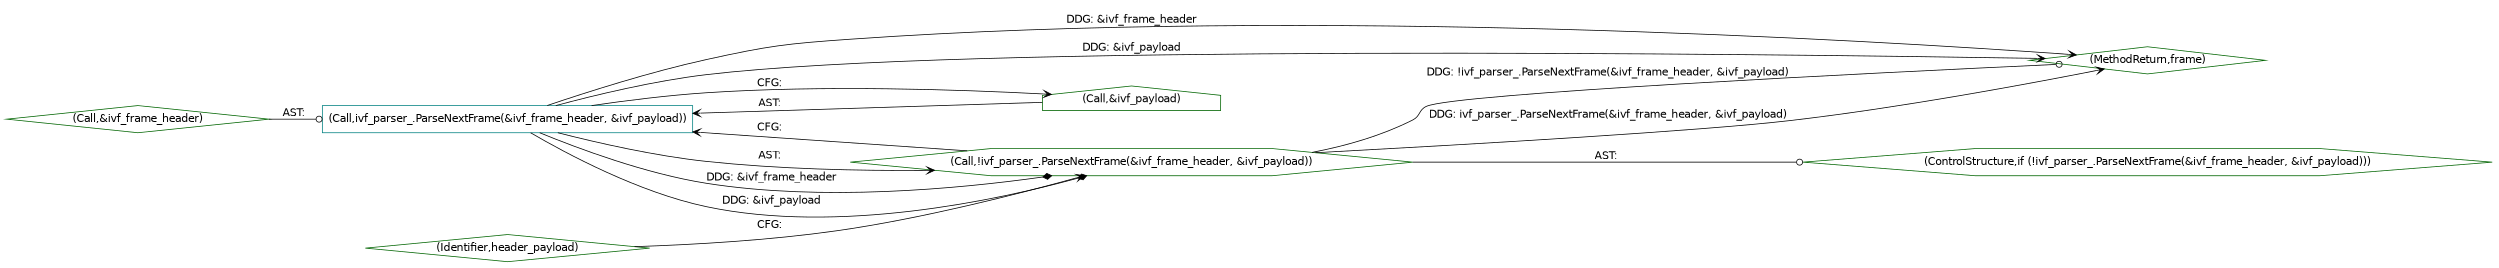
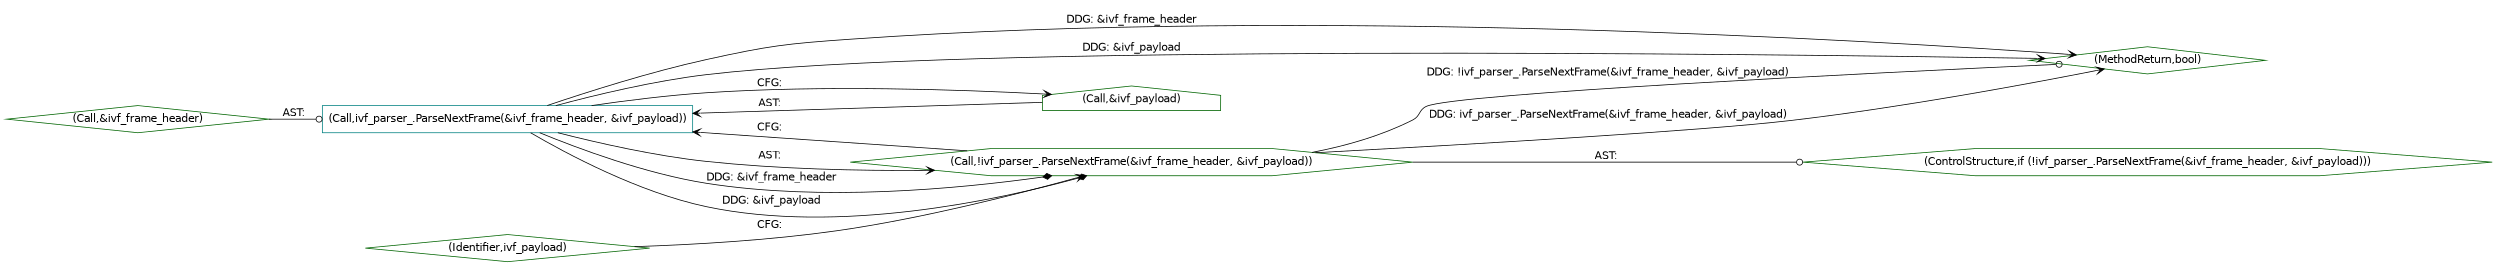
node "(MethodReturn,frame)": label "(MethodReturn,frame)" -> "(MethodReturn,bool)"
node "(Identifier,header_payload)": label "(Identifier,header_payload)" -> "(Identifier,ivf_payload)"
